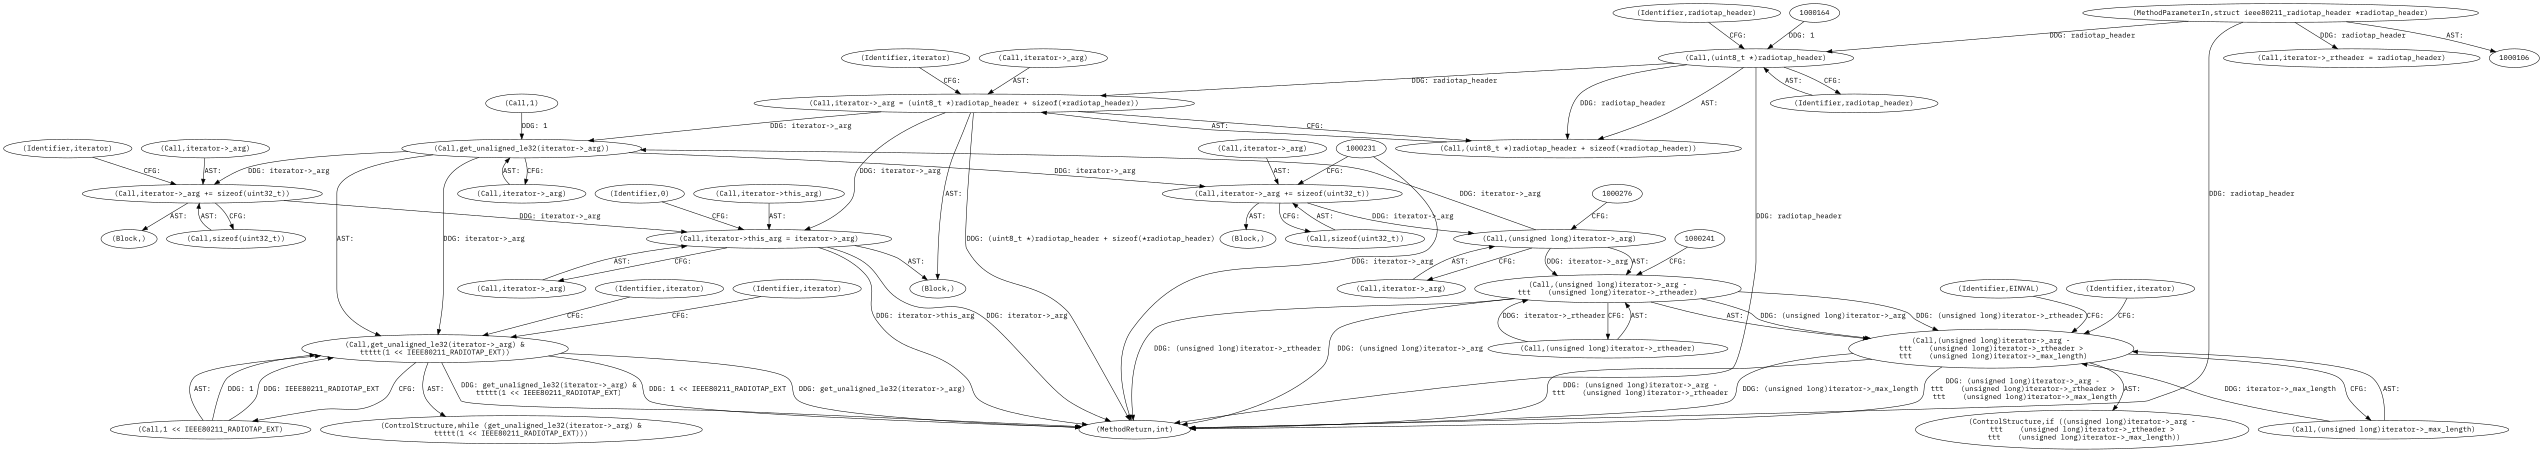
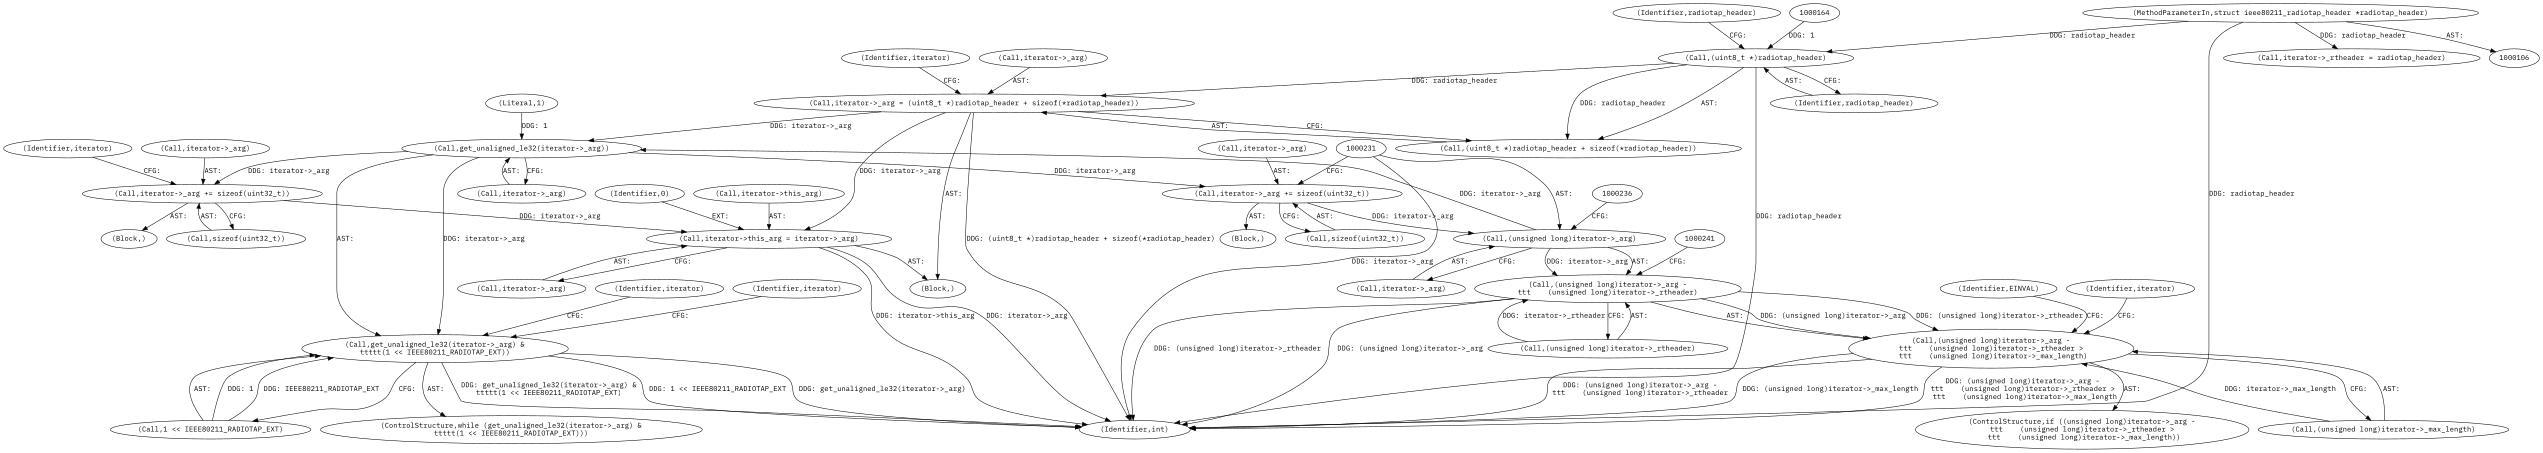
node "(Call,1)": label "(Call,1)" -> "(Literal,1)"
edge "1000231" -> "(Call,(unsigned long)iterator->_arg)": added, label "AST:"
node "1000276": label "1000276" -> "1000236"
edge "(Identifier,0)" -> "(Call,iterator->this_arg = iterator->_arg)": label "CFG: " -> "EXT: "
node "(MethodReturn,int)": label "(MethodReturn,int)" -> "(Identifier,int)"
